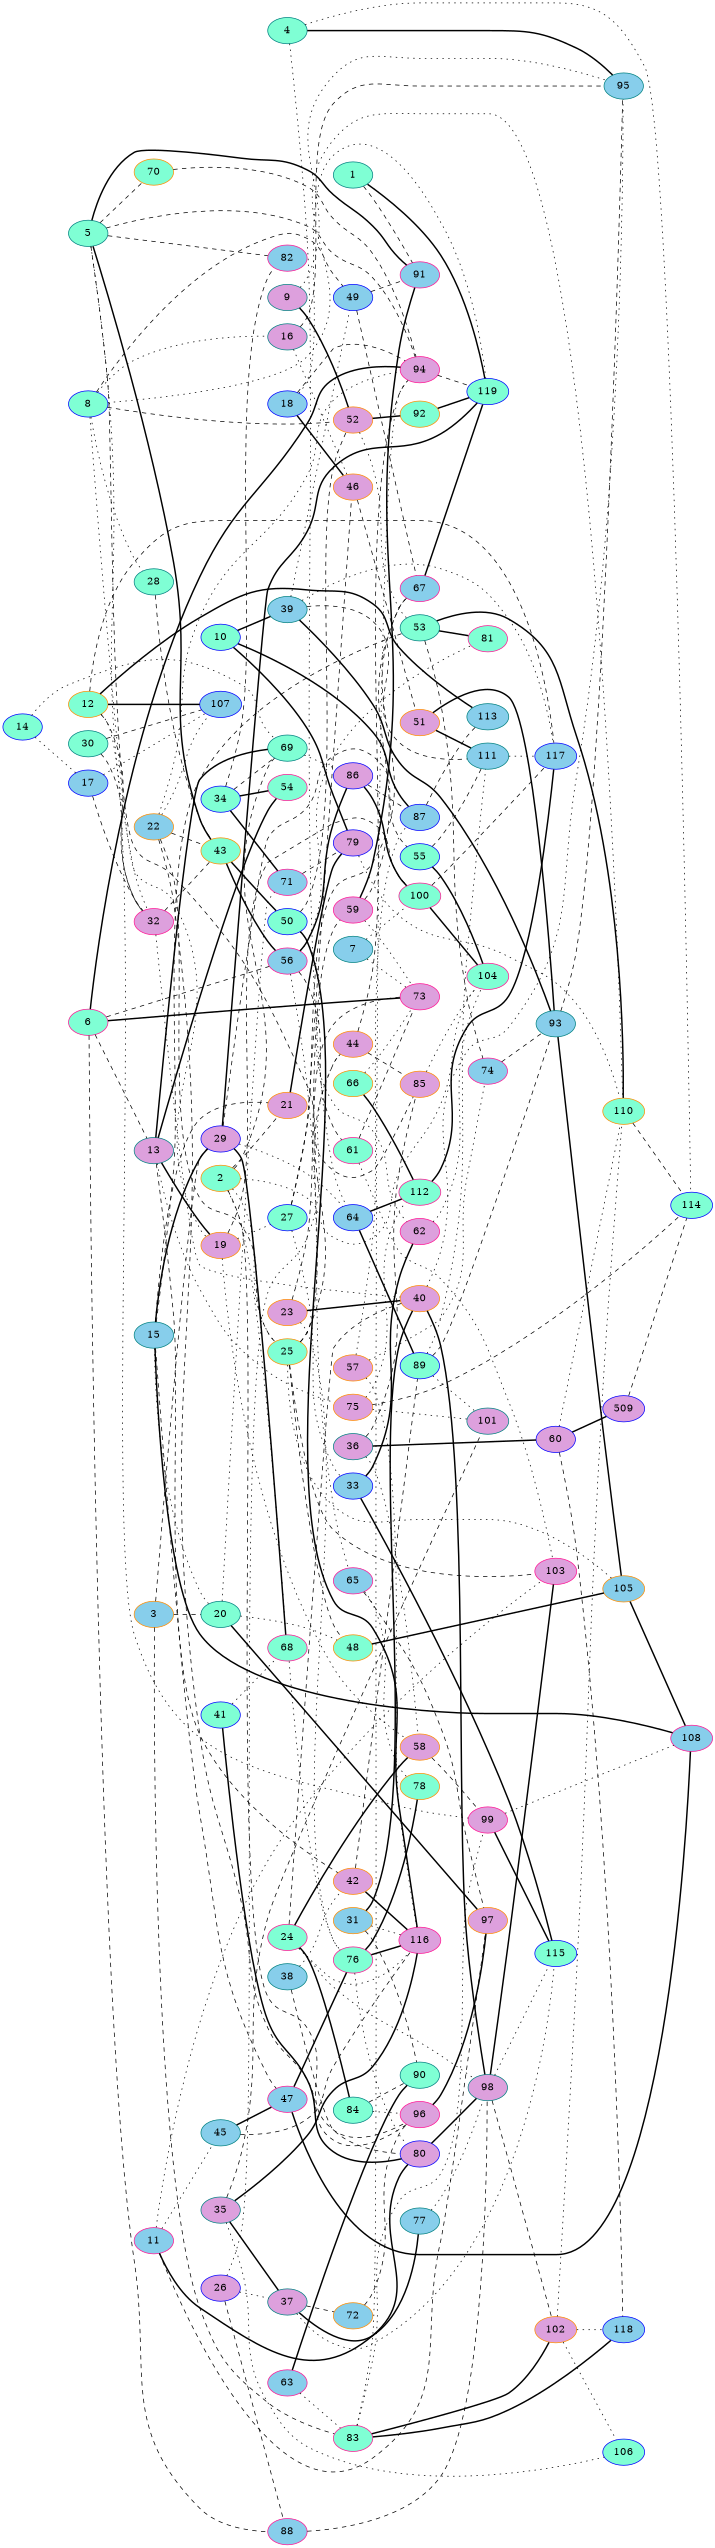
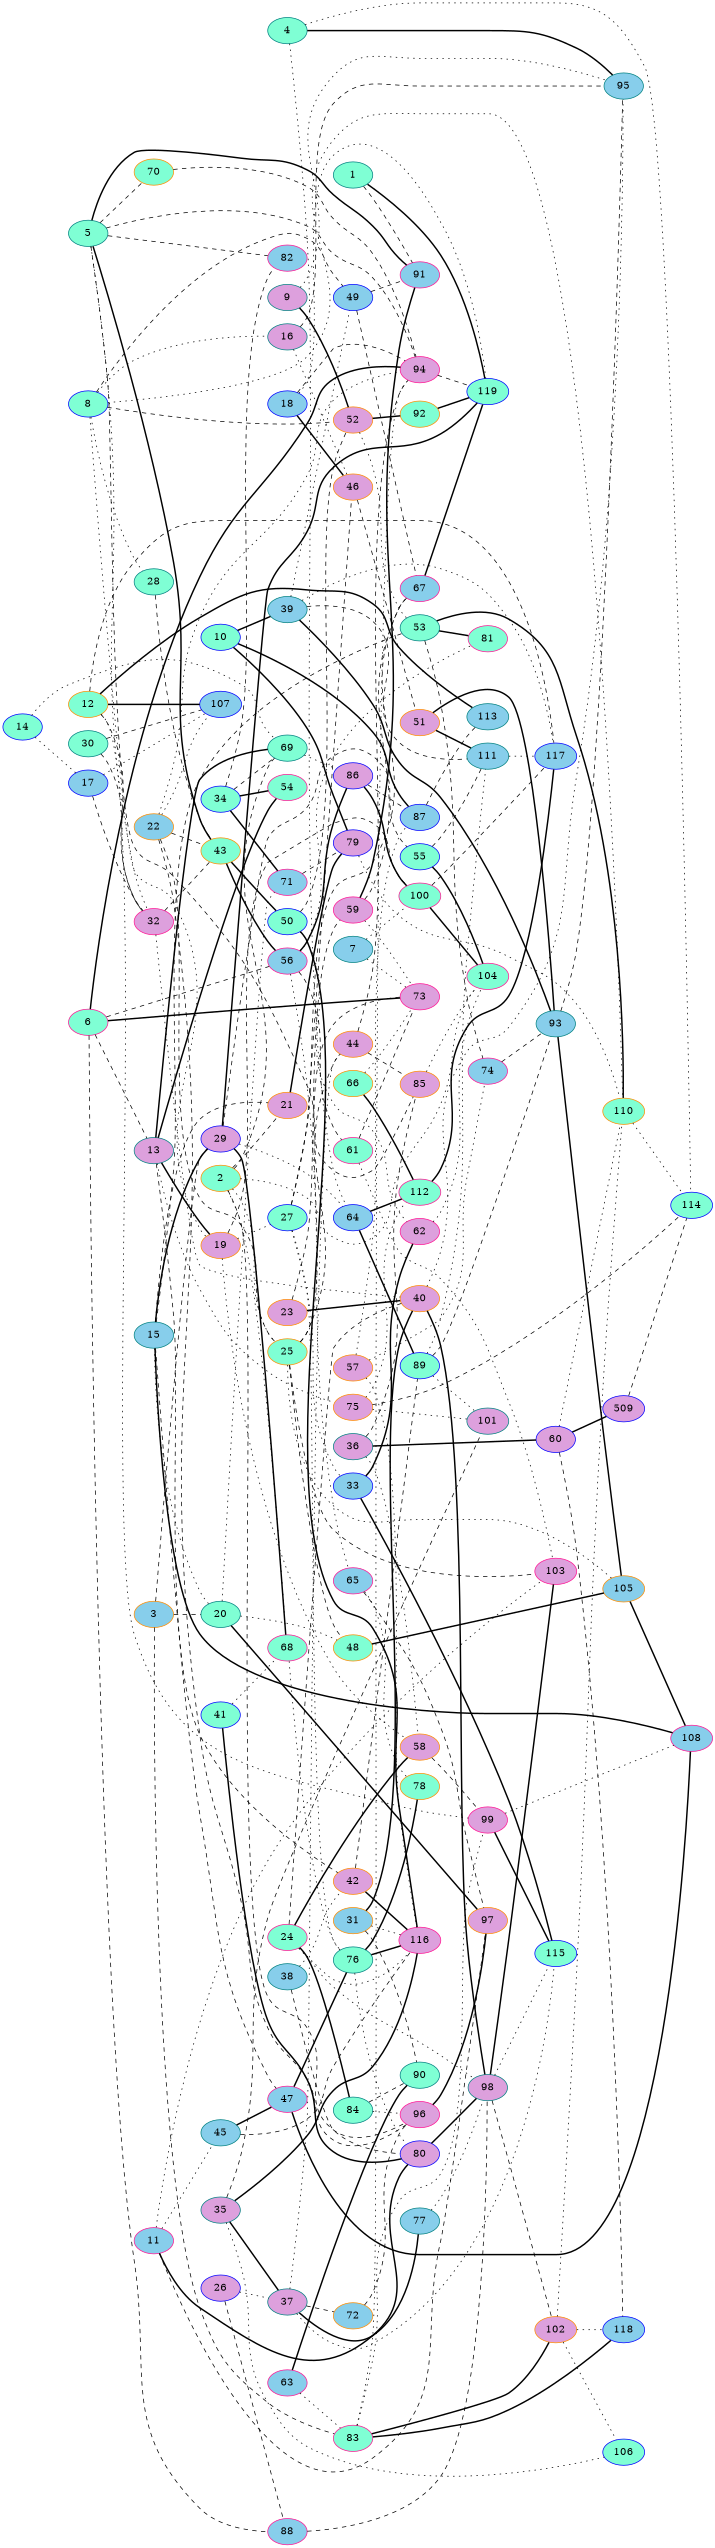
edge "110" -- "114": style dashed -> dotted
edge "44" -- "26": now "44" -- "37"
edge "23" -- "76": now "27" -- "76"
node "76": color deeppink -> teal
